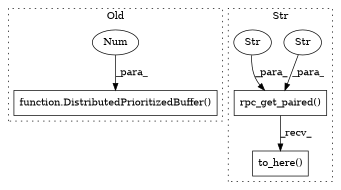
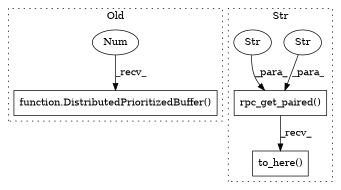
edge "Num" -> "function.DistributedPrioritizedBuffer()": label "_para_" -> "_recv_"
